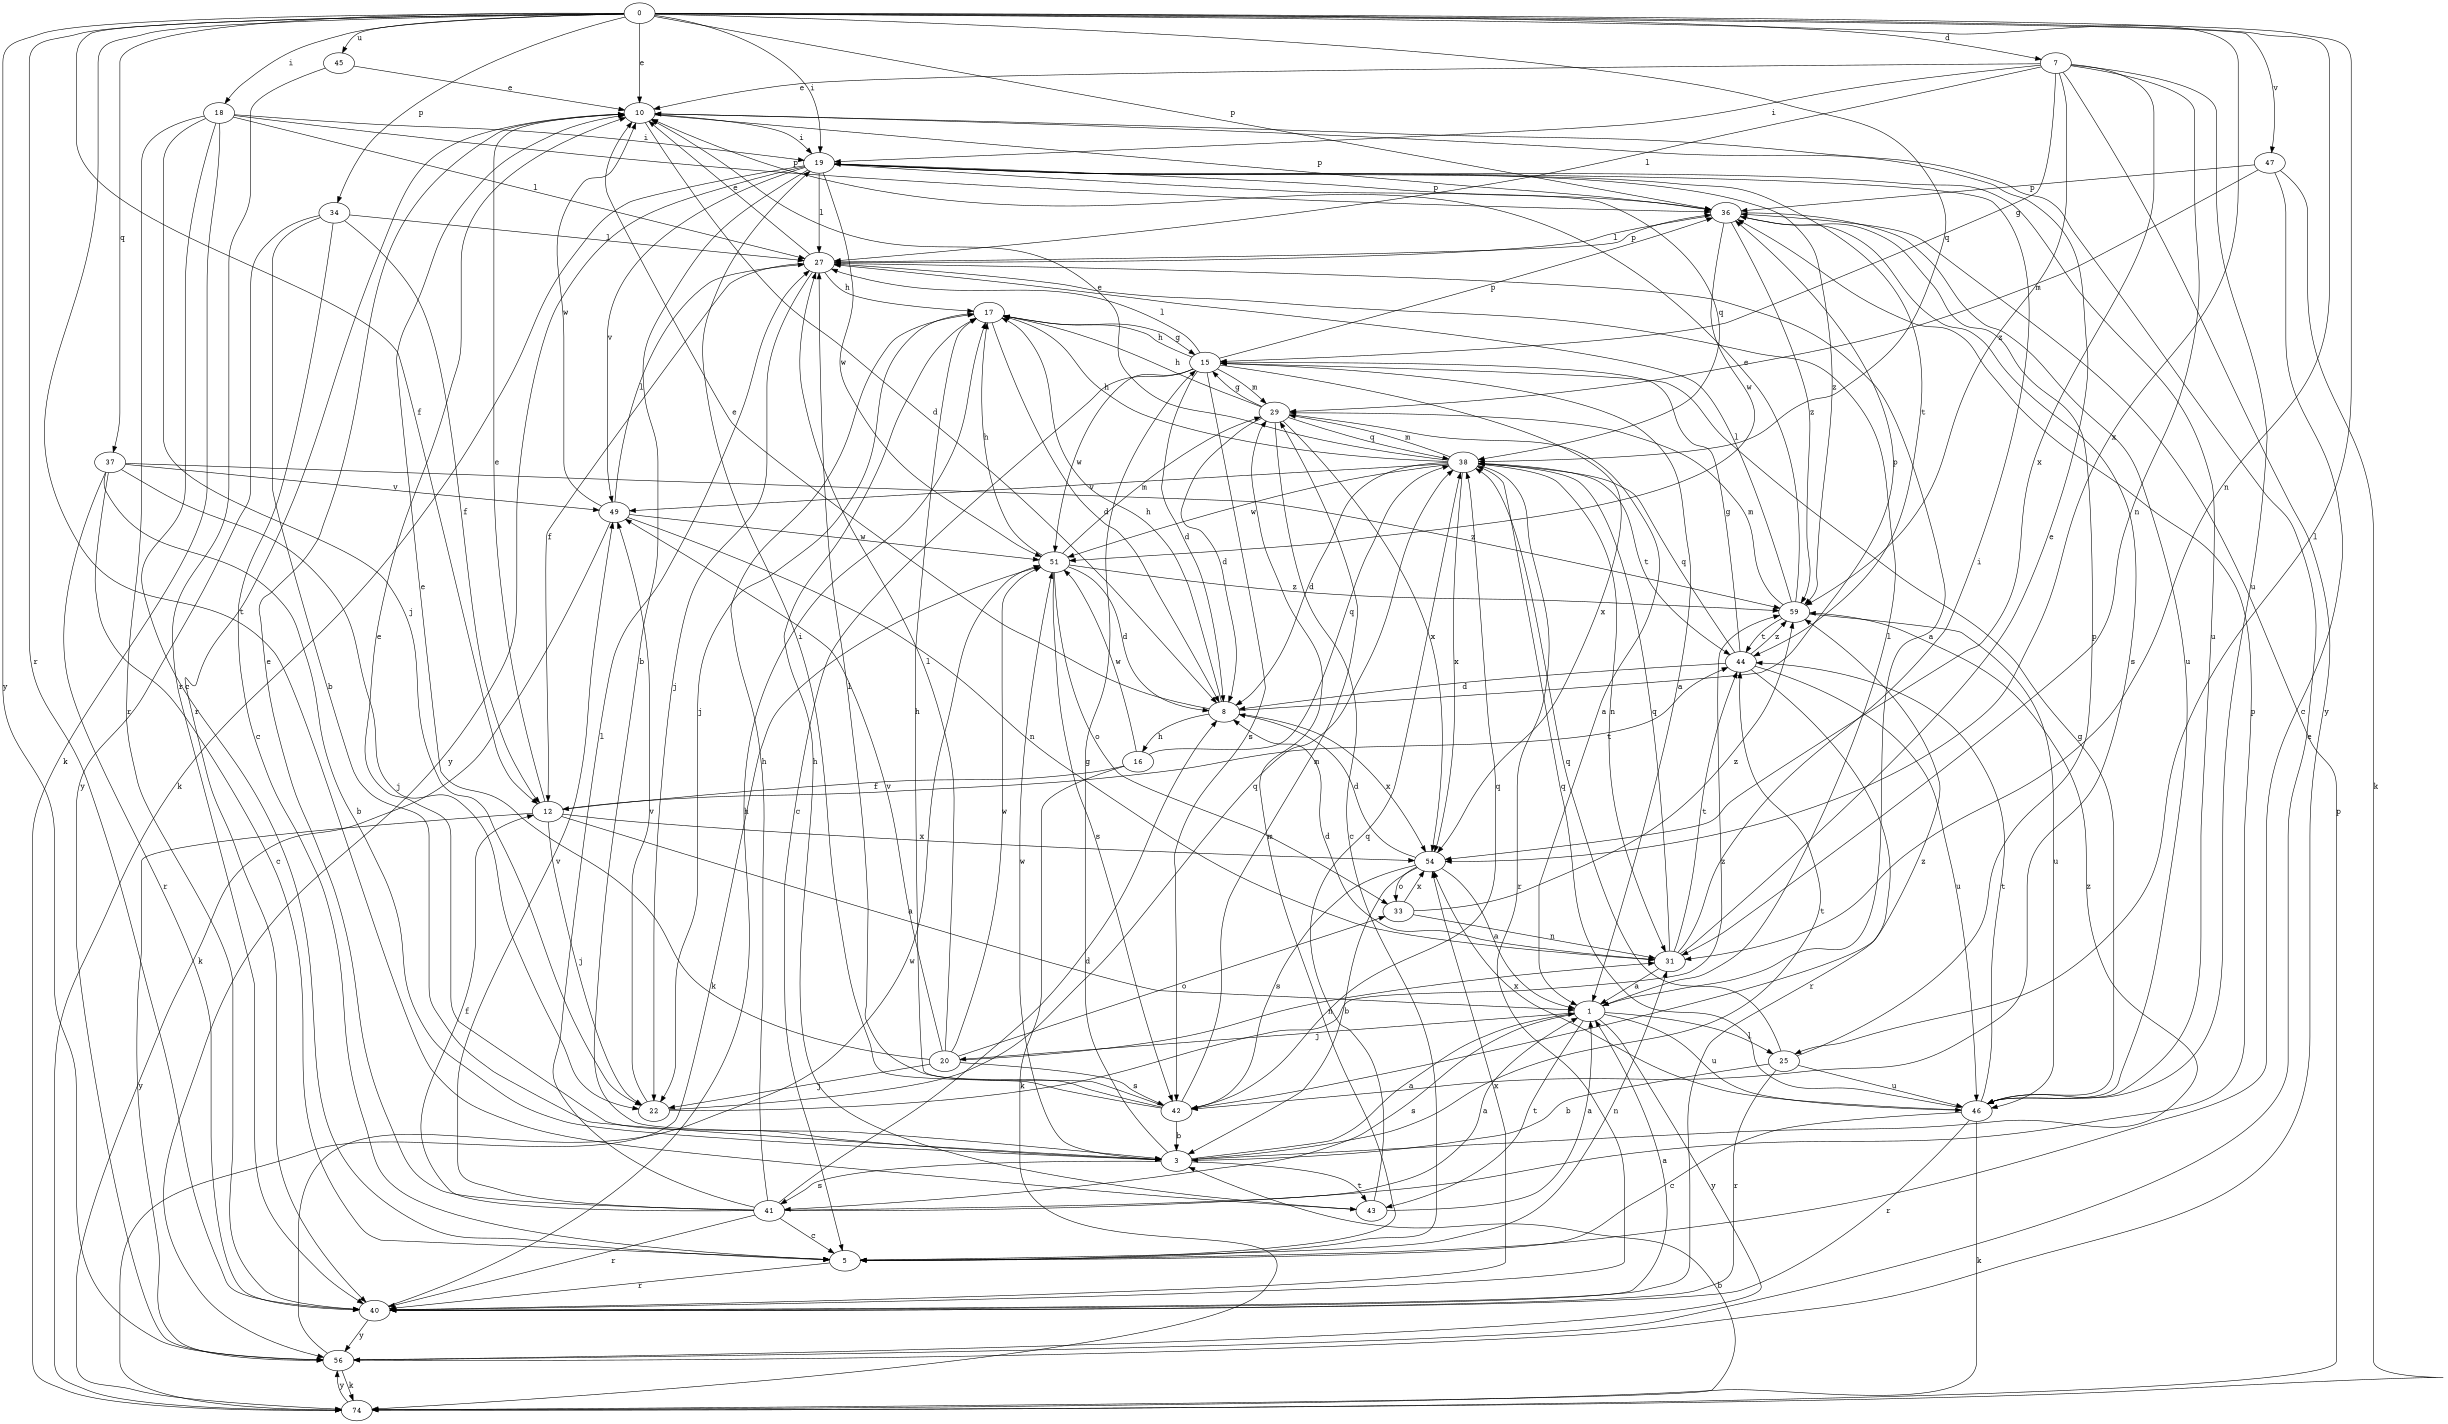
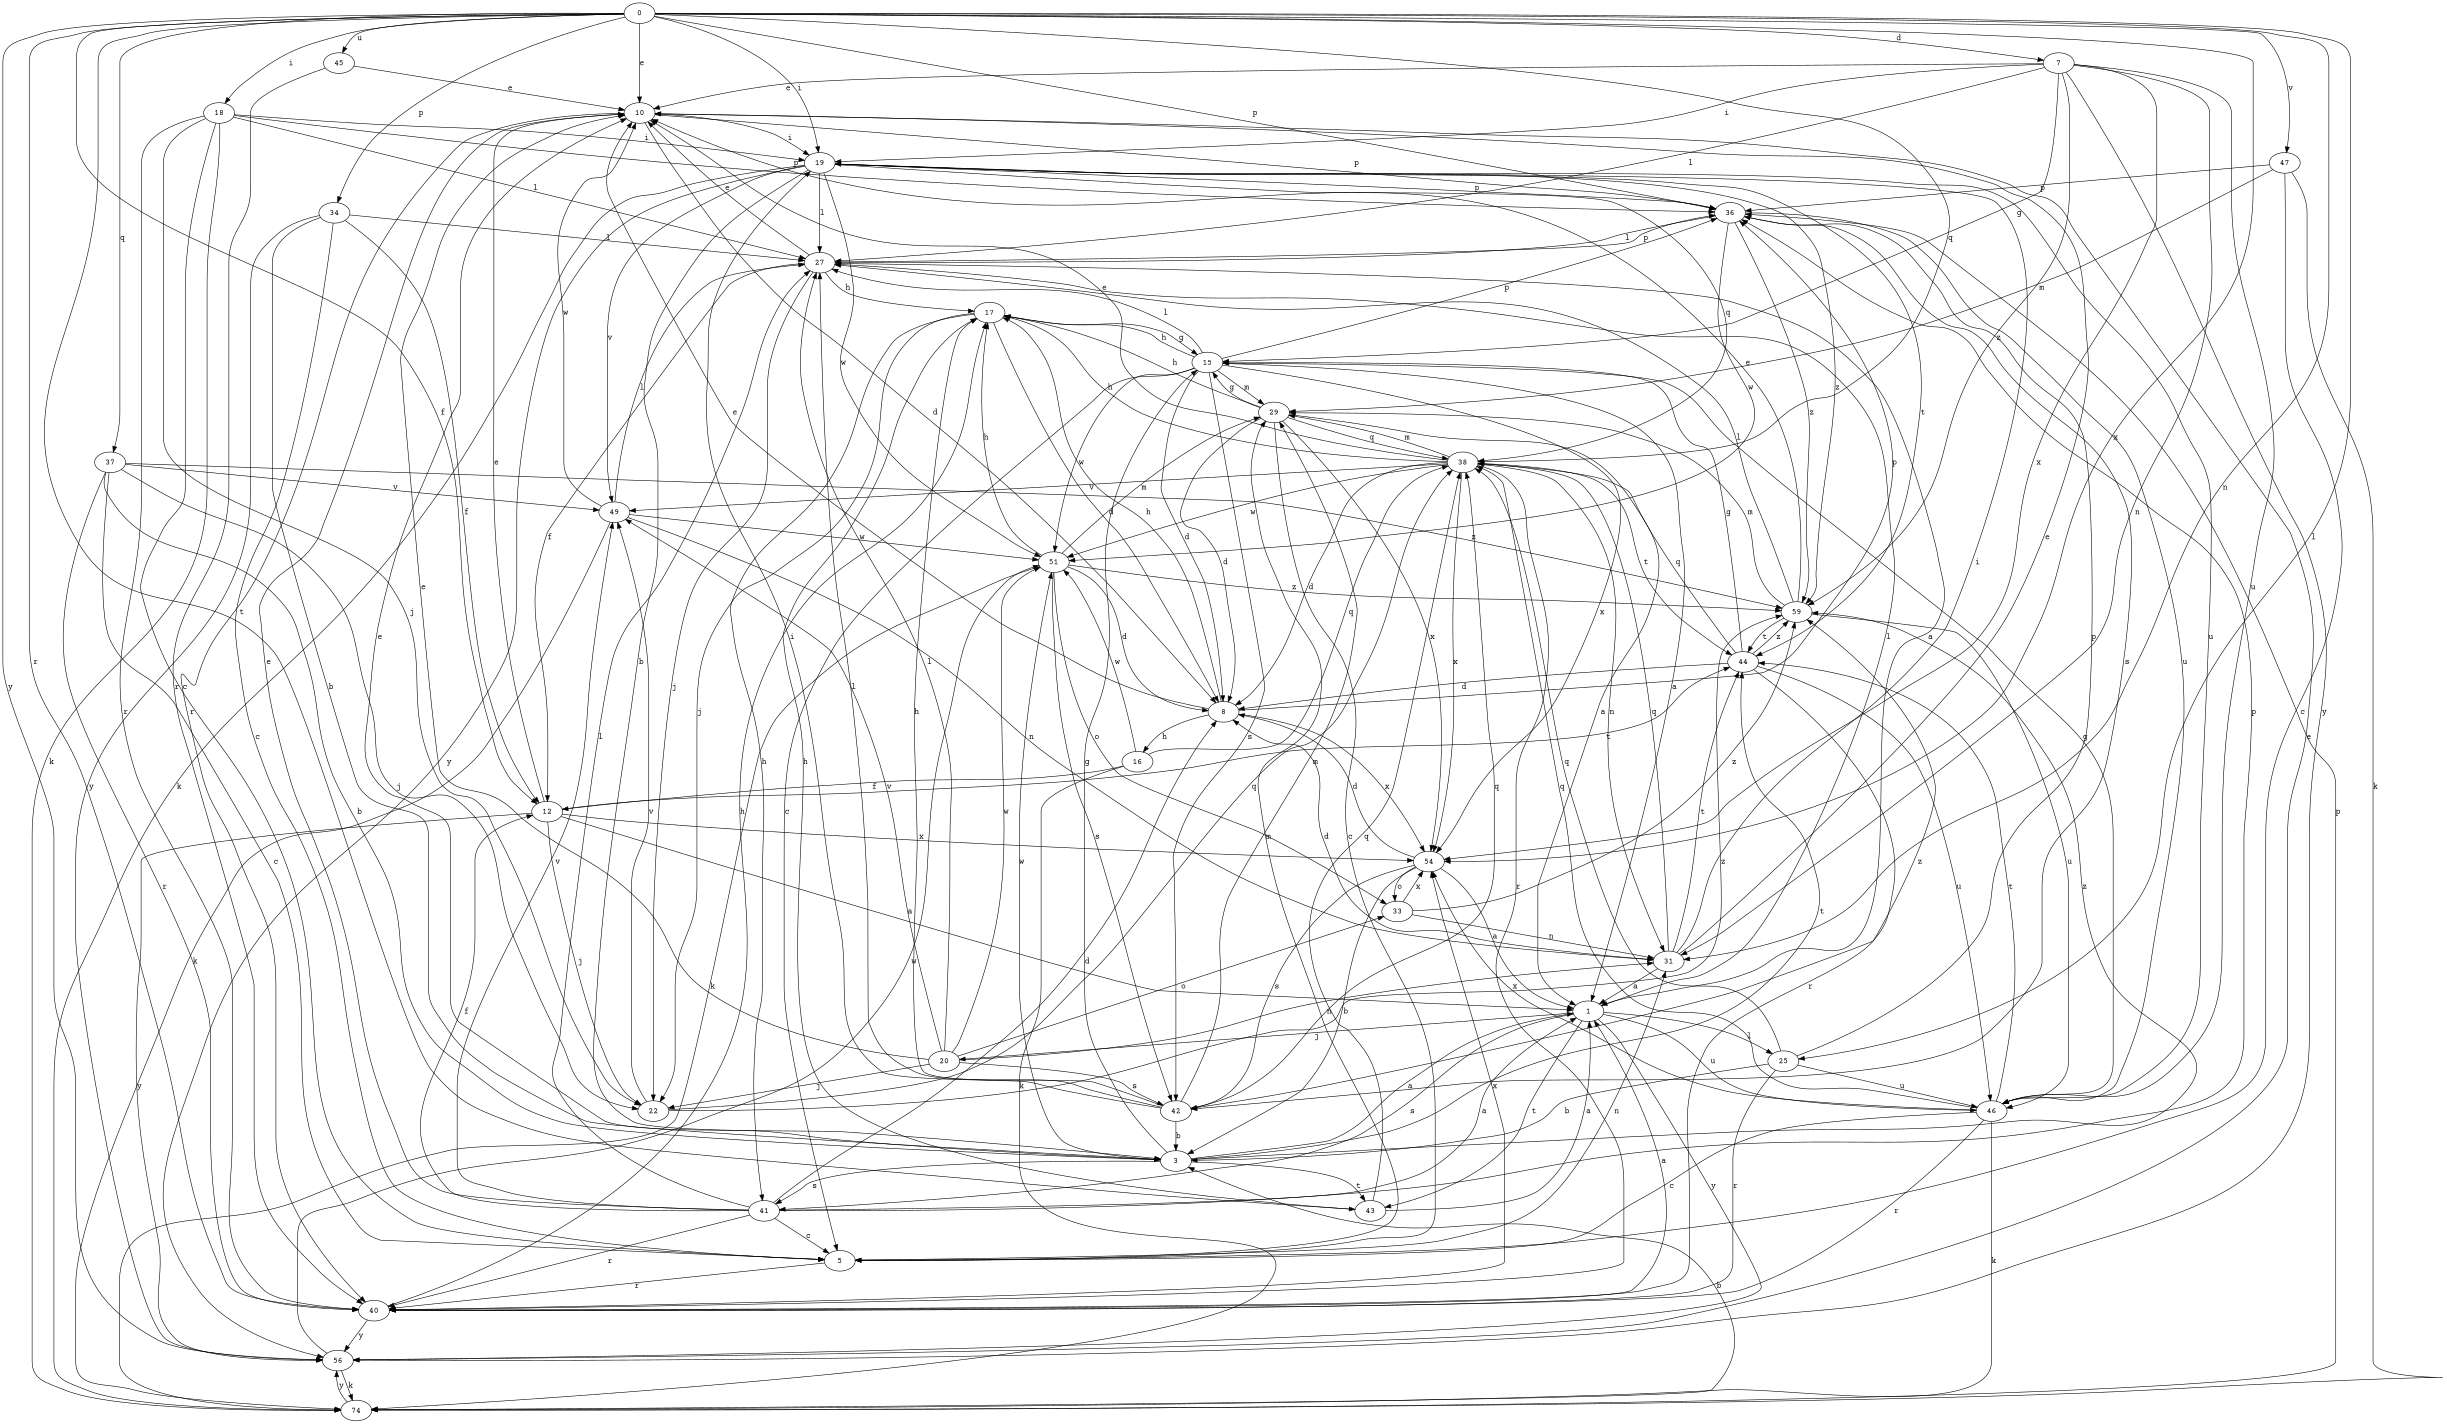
edge "41" -> "17": reversed
